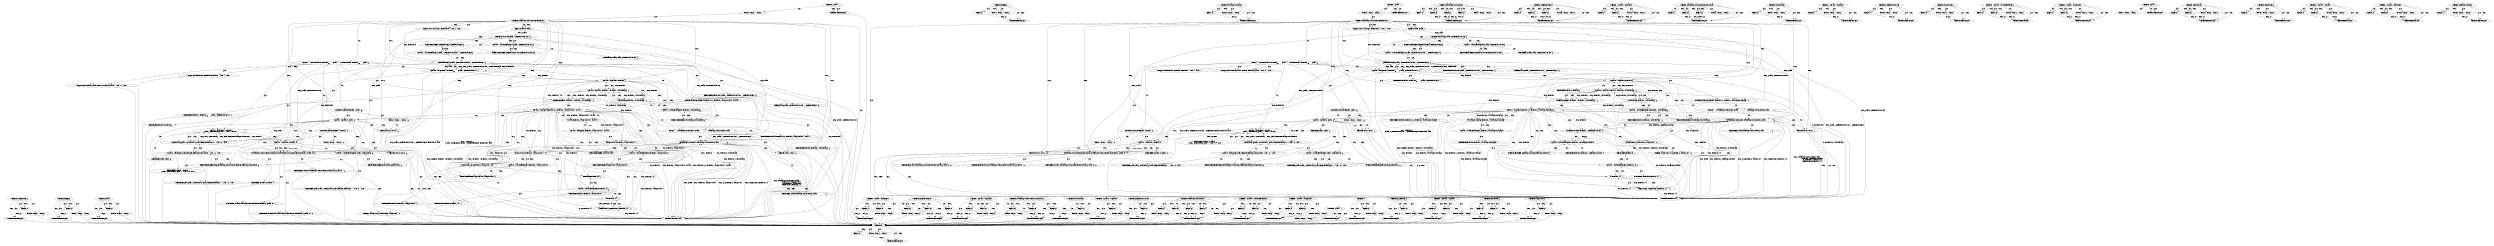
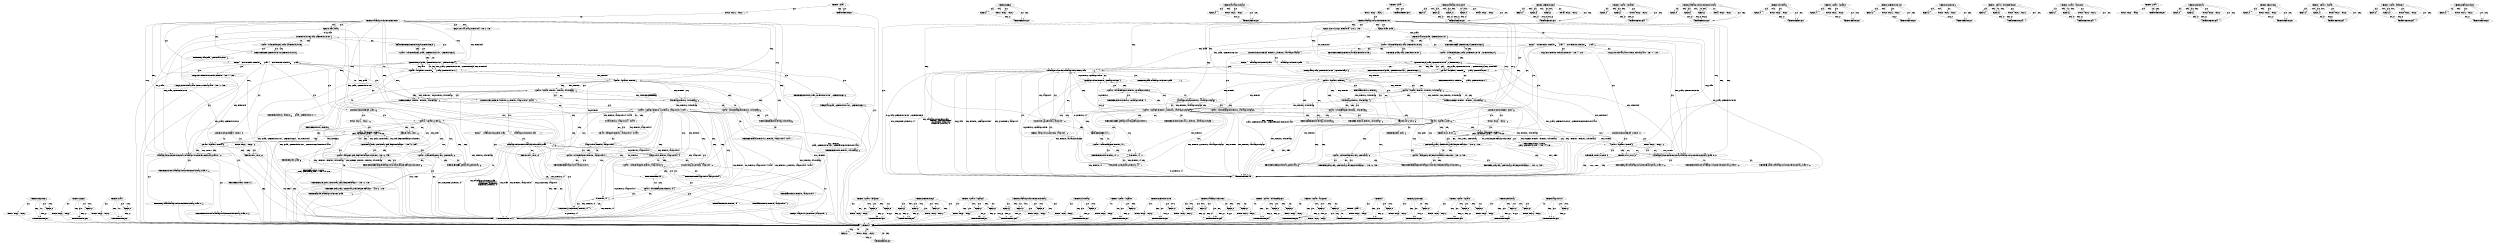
edge "(GetBackgroundURL,extension->GetBackgroundURL())" -> "(<operator>.indirectFieldAccess,extension->GetBackgroundURL)": label "DDG: p3" -> "AST: "
node "(IDENTIFIER,extension,extension->has_background_page())": removed
edge "(FIELD_IDENTIFIER,GetBackgroundURL,GetBackgroundURL)" -> "(<operator>.indirectFieldAccess,extension->GetBackgroundURL)": label "CFG: " -> "DDG: p3"
edge "(<operator>.indirectFieldAccess,extension->GetBackgroundURL)" -> "(FIELD_IDENTIFIER,GetBackgroundURL,GetBackgroundURL)": now "(<operator>.indirectFieldAccess,extension->GetBackgroundURL)" -> "(has_background_page,extension->has_background_page())"
node "(FIELD_IDENTIFIER,is_valid,is_valid)": removed
